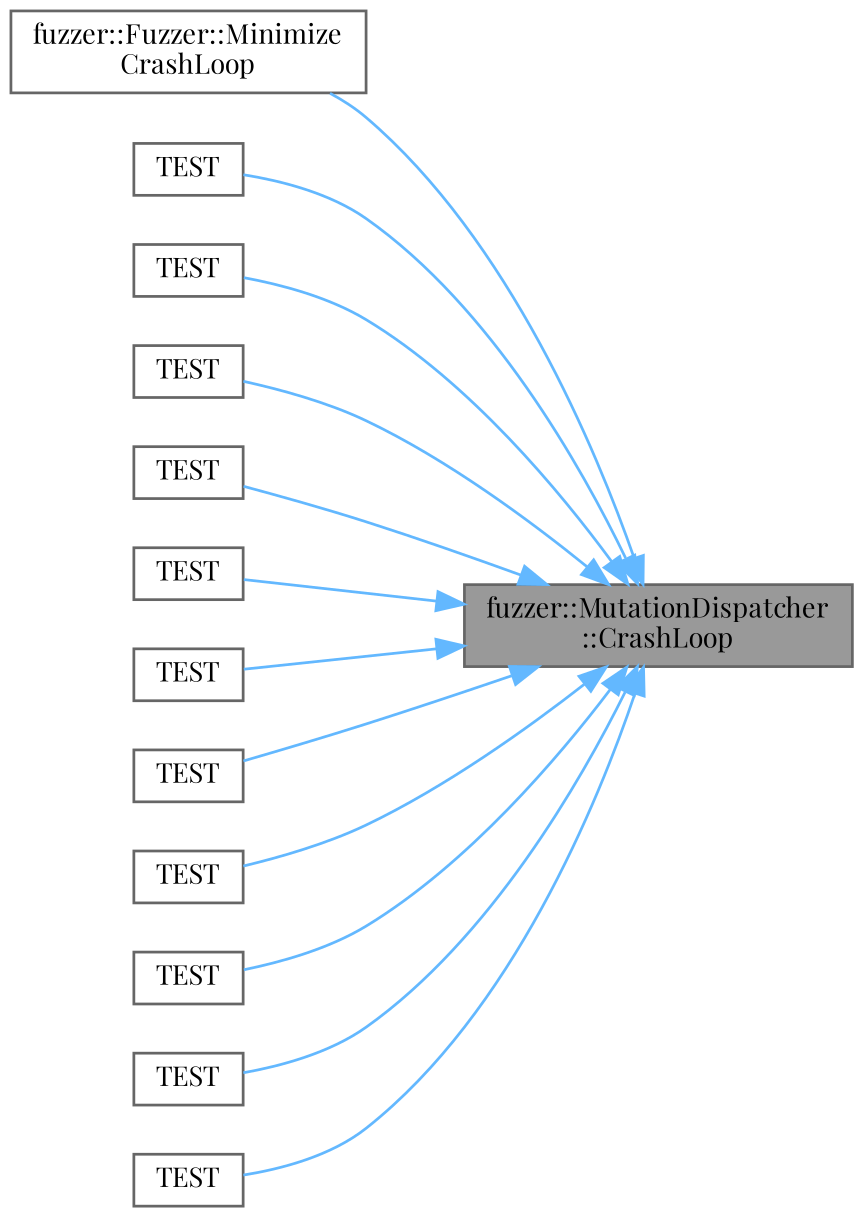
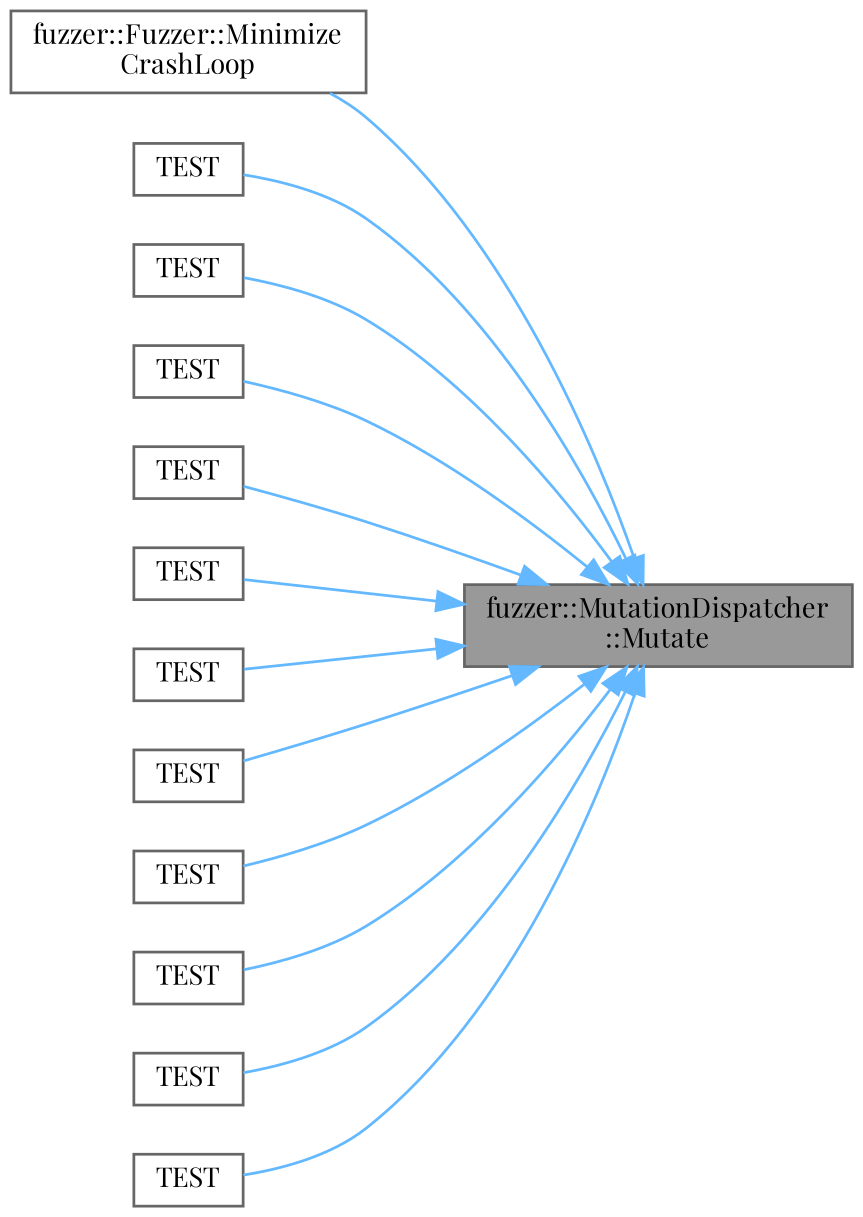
node "fuzzer::MutationDispatcher ::CrashLoop": label "fuzzer::MutationDispatcher ::CrashLoop" -> "fuzzer::MutationDispatcher ::Mutate"
